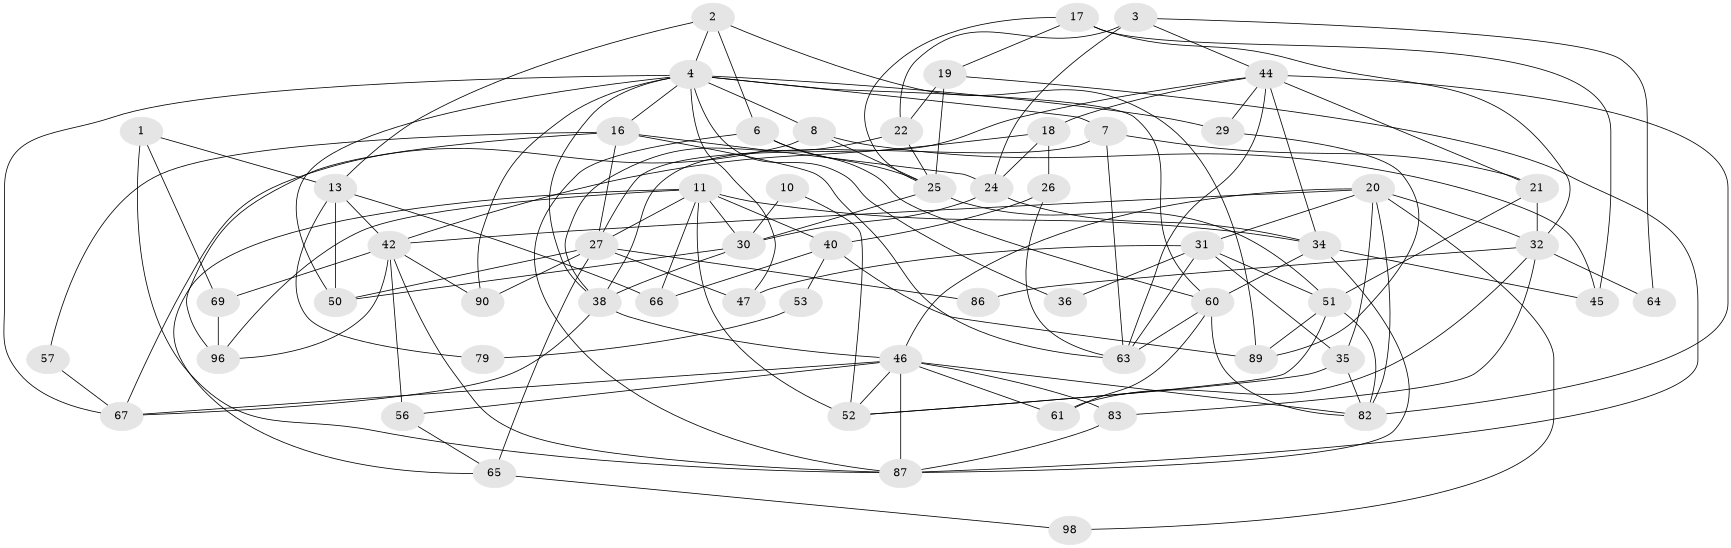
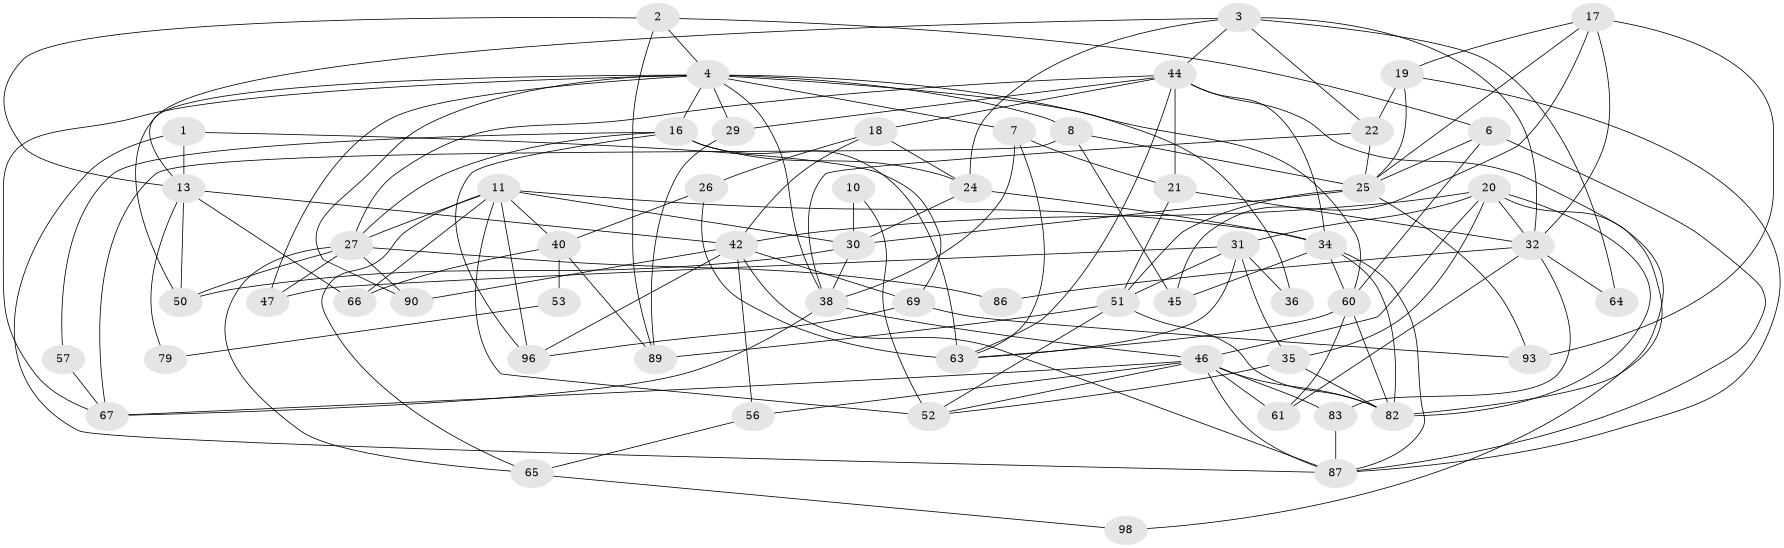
edge "3" -- "13": added
edge "3" -- "32": added
edge "34" -- "82": added
node "93": added
